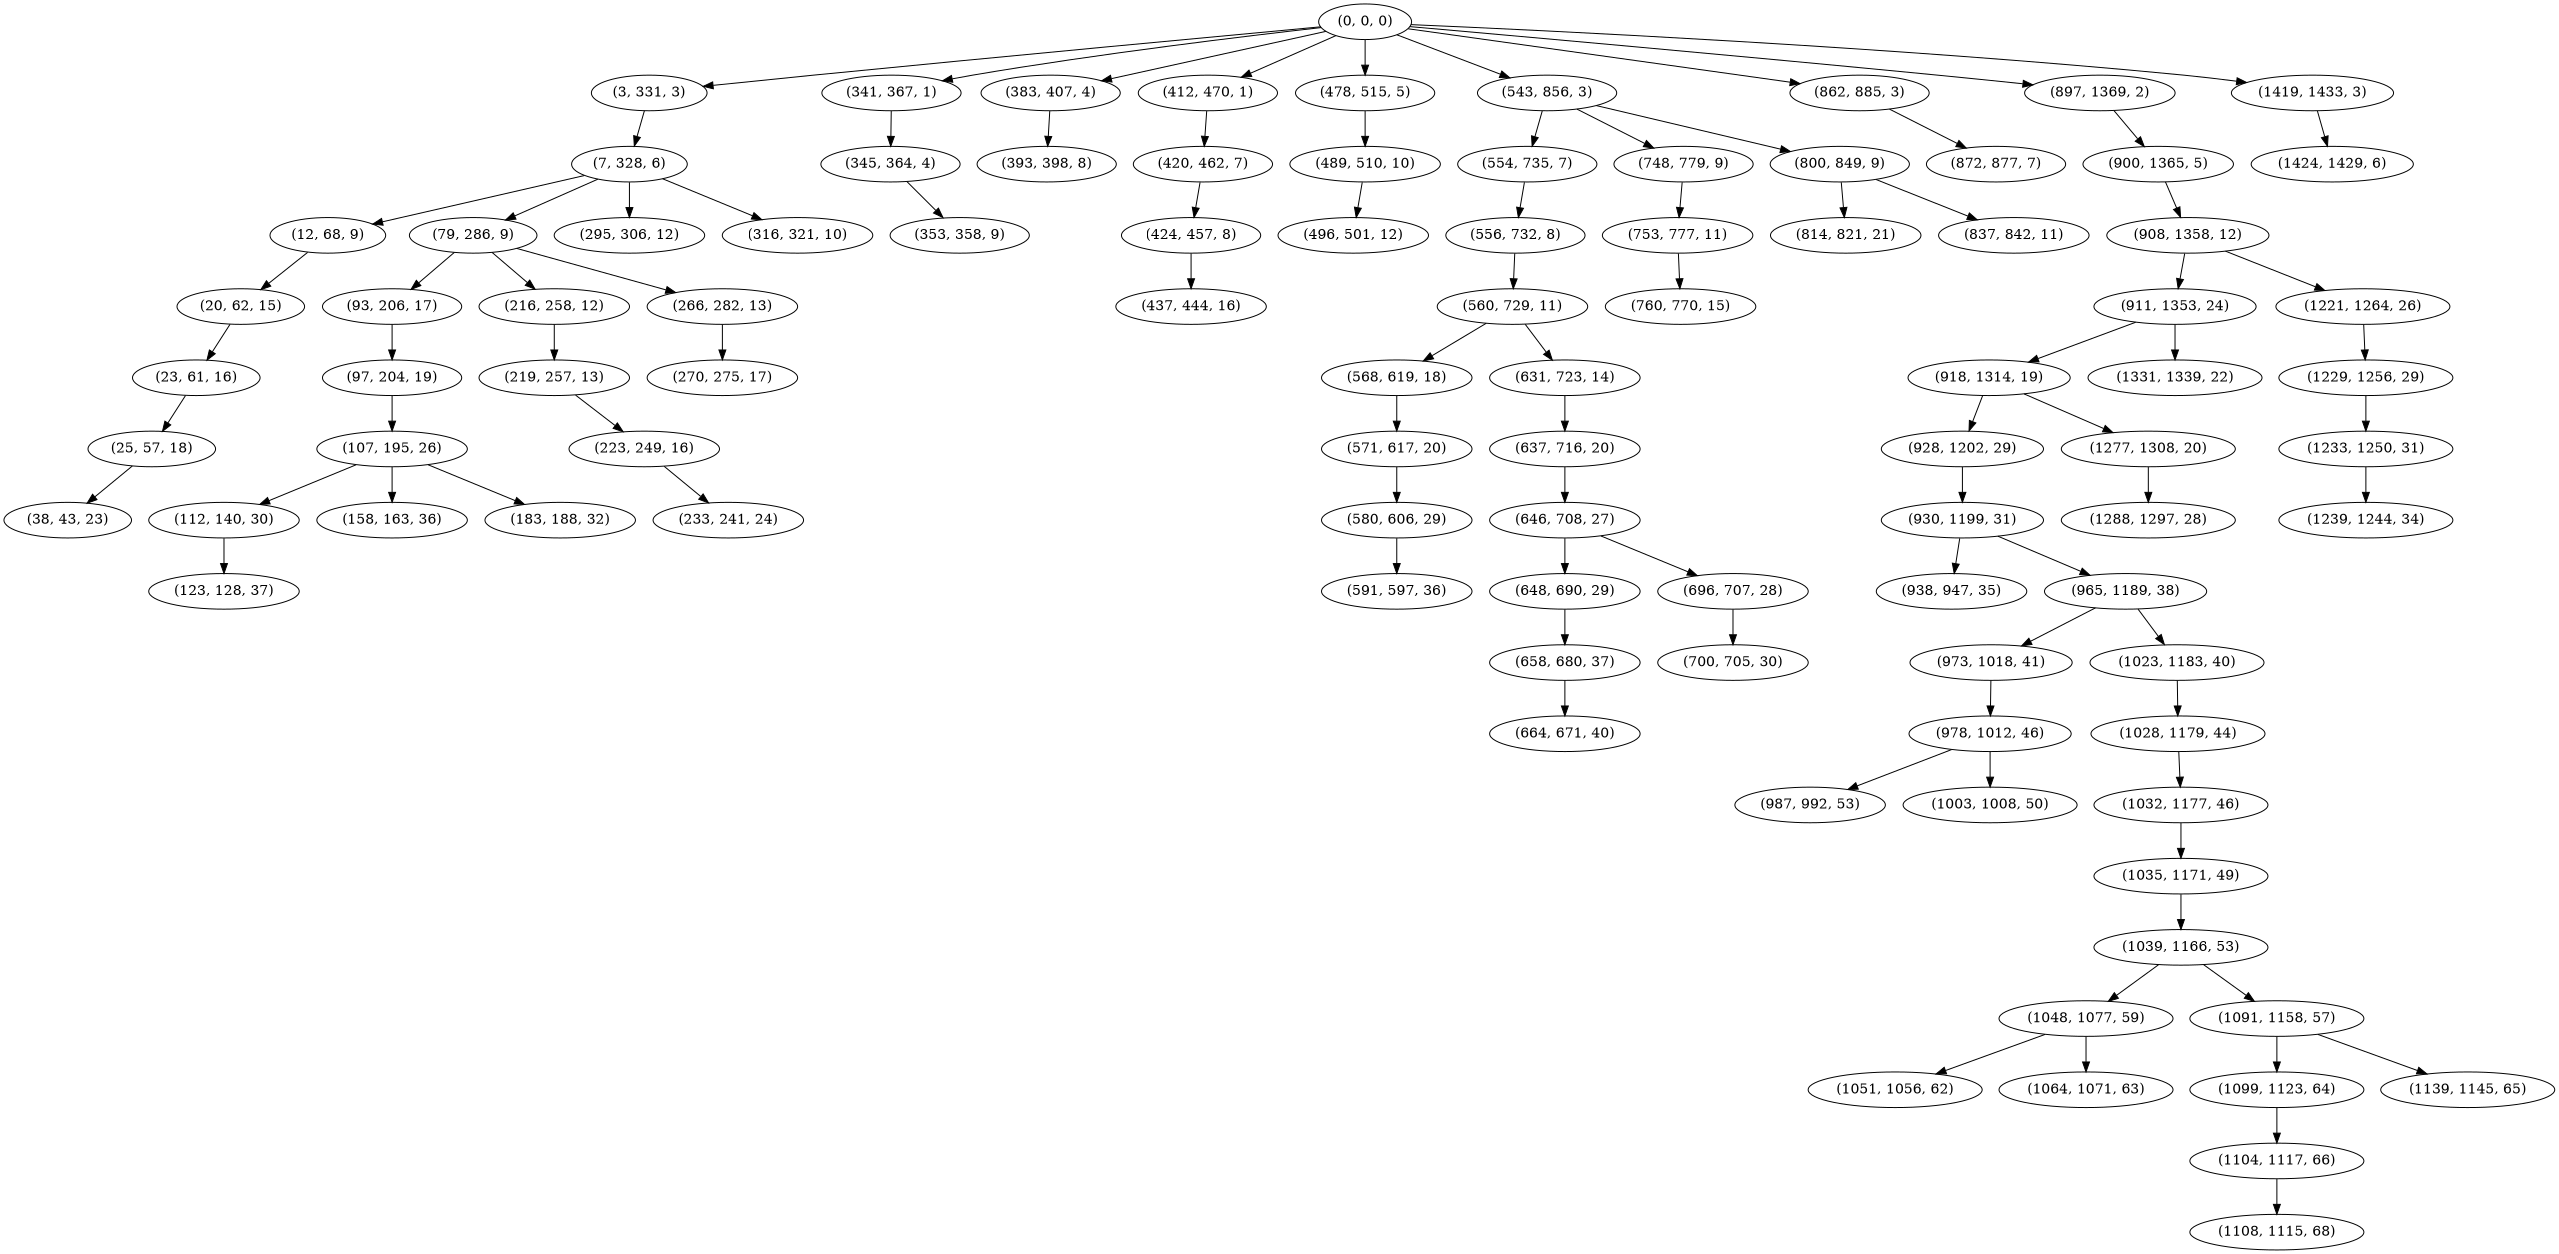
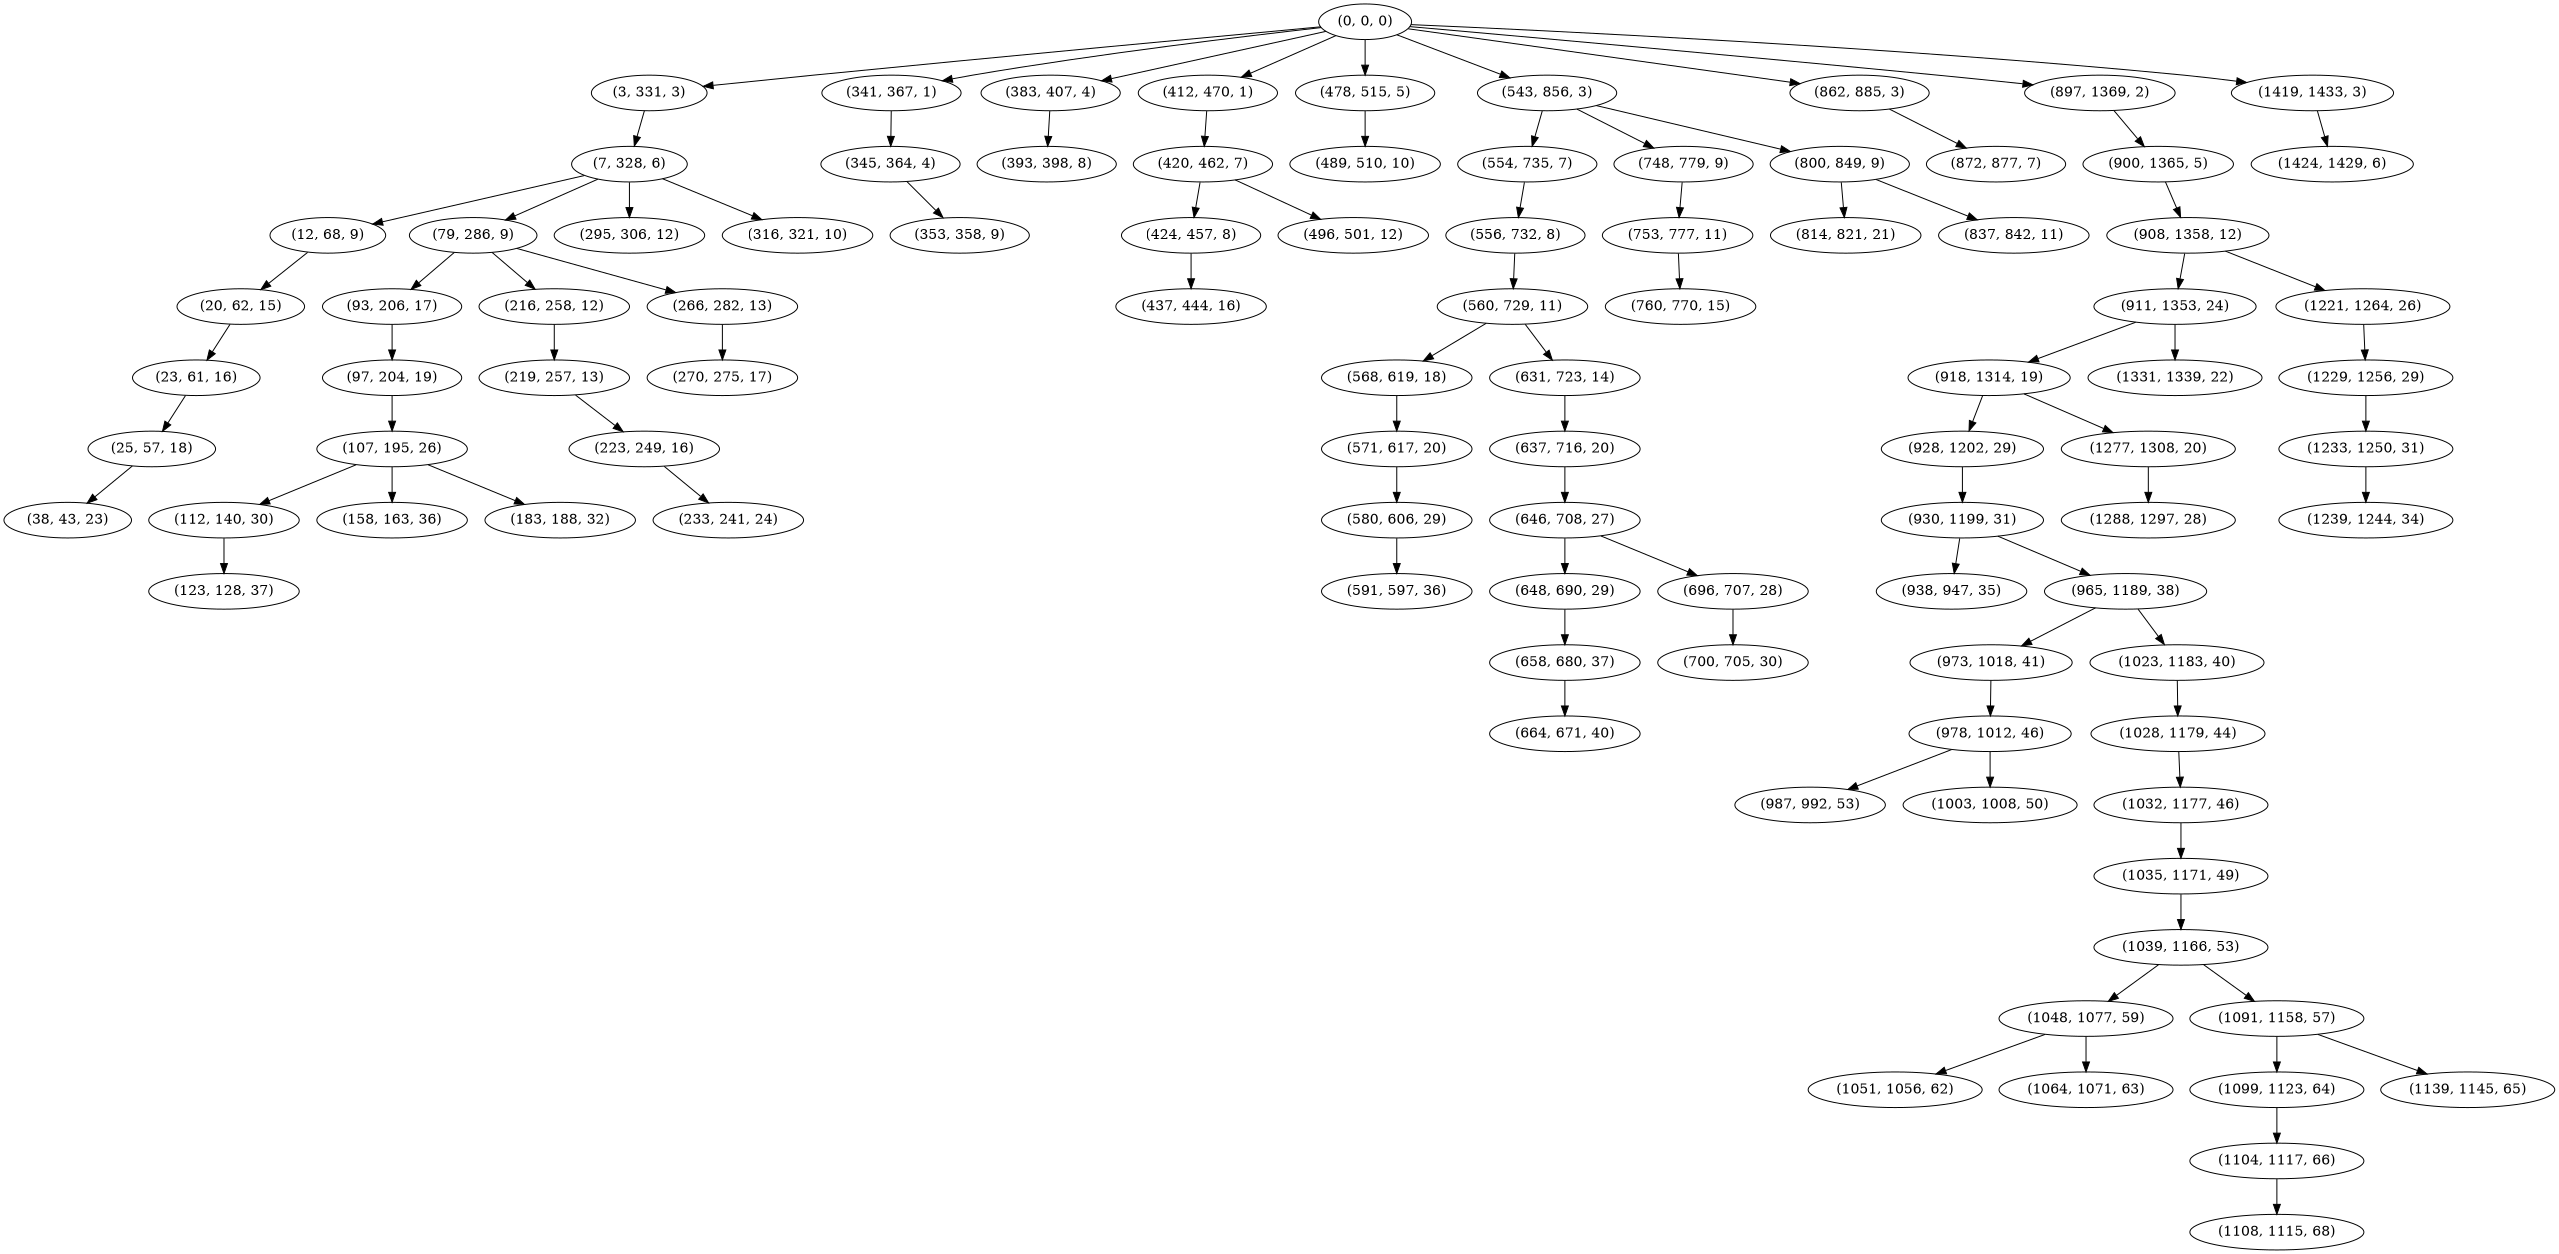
edge "(489, 510, 10)" -> "(496, 501, 12)": now "(420, 462, 7)" -> "(496, 501, 12)"
